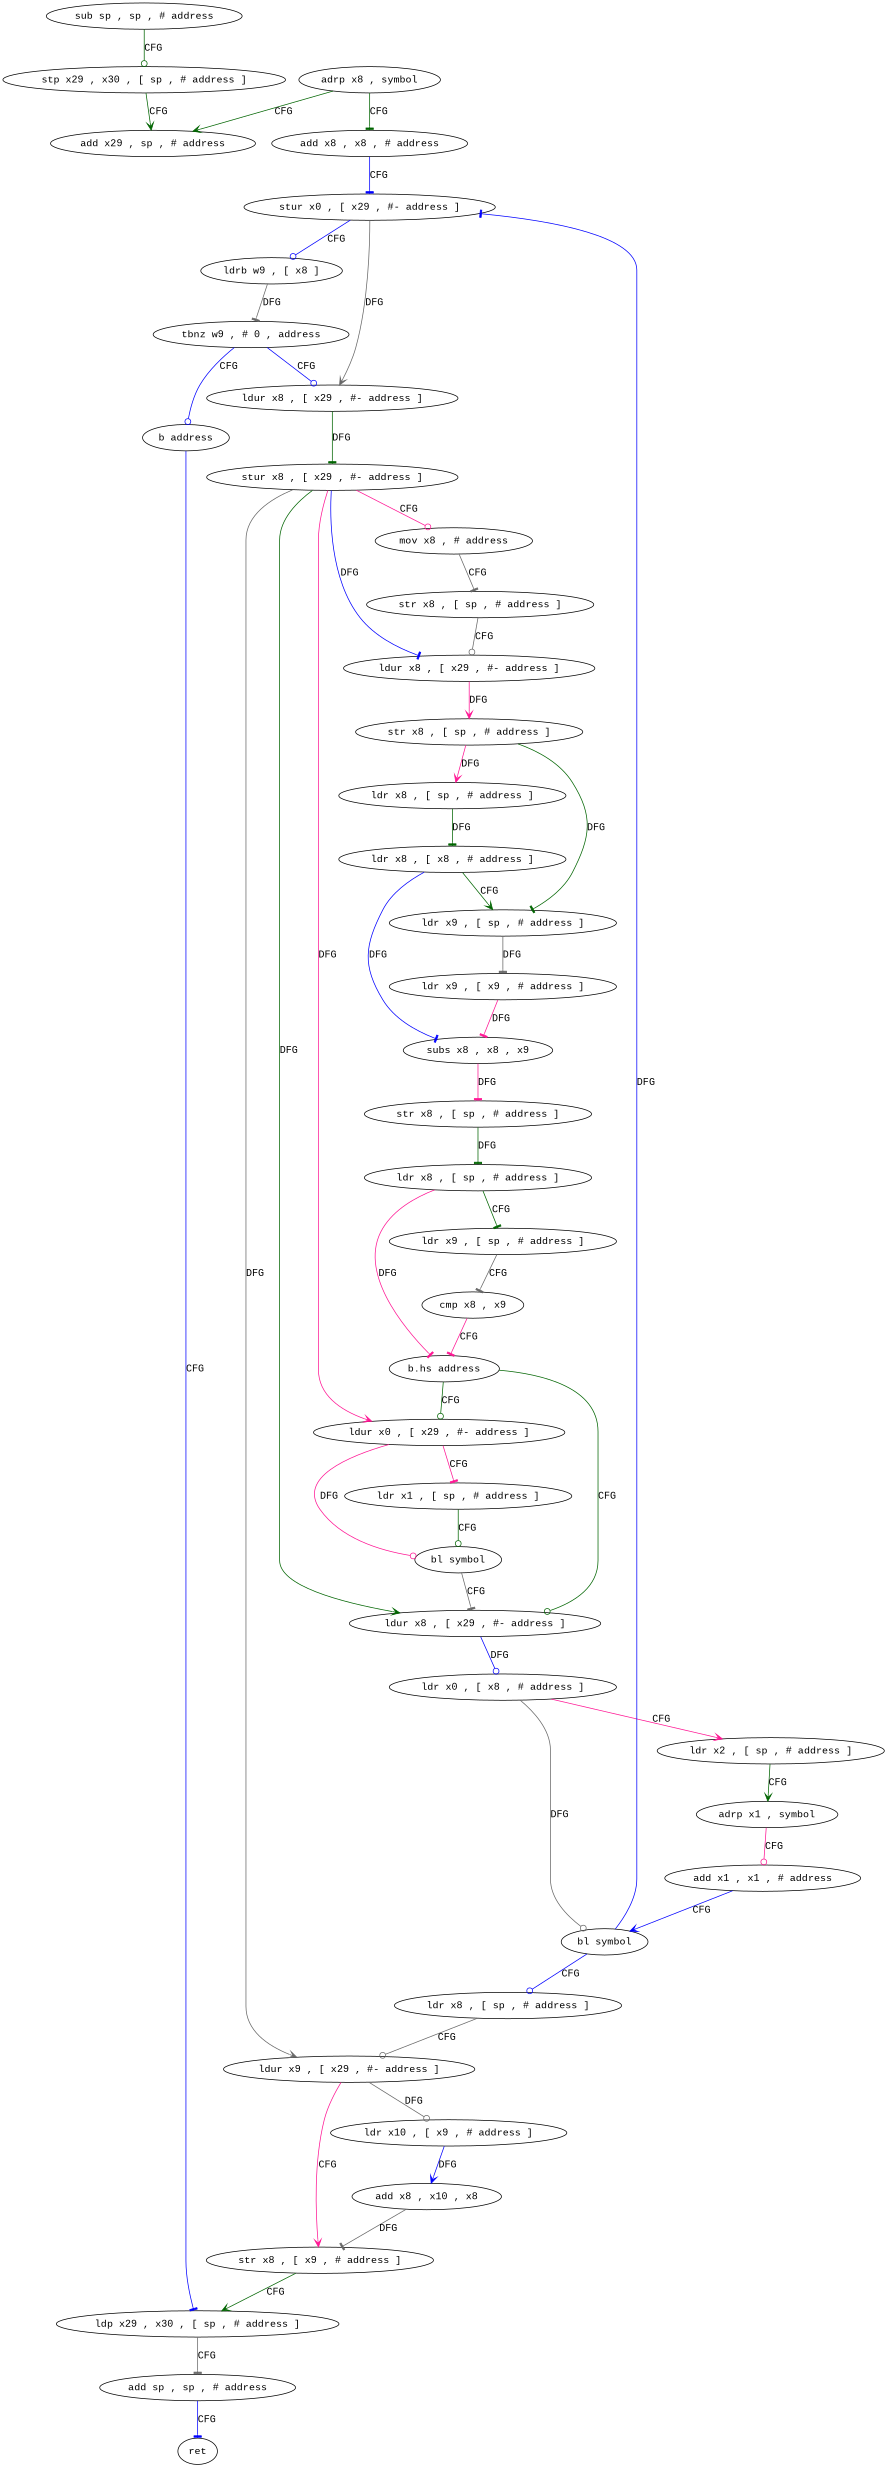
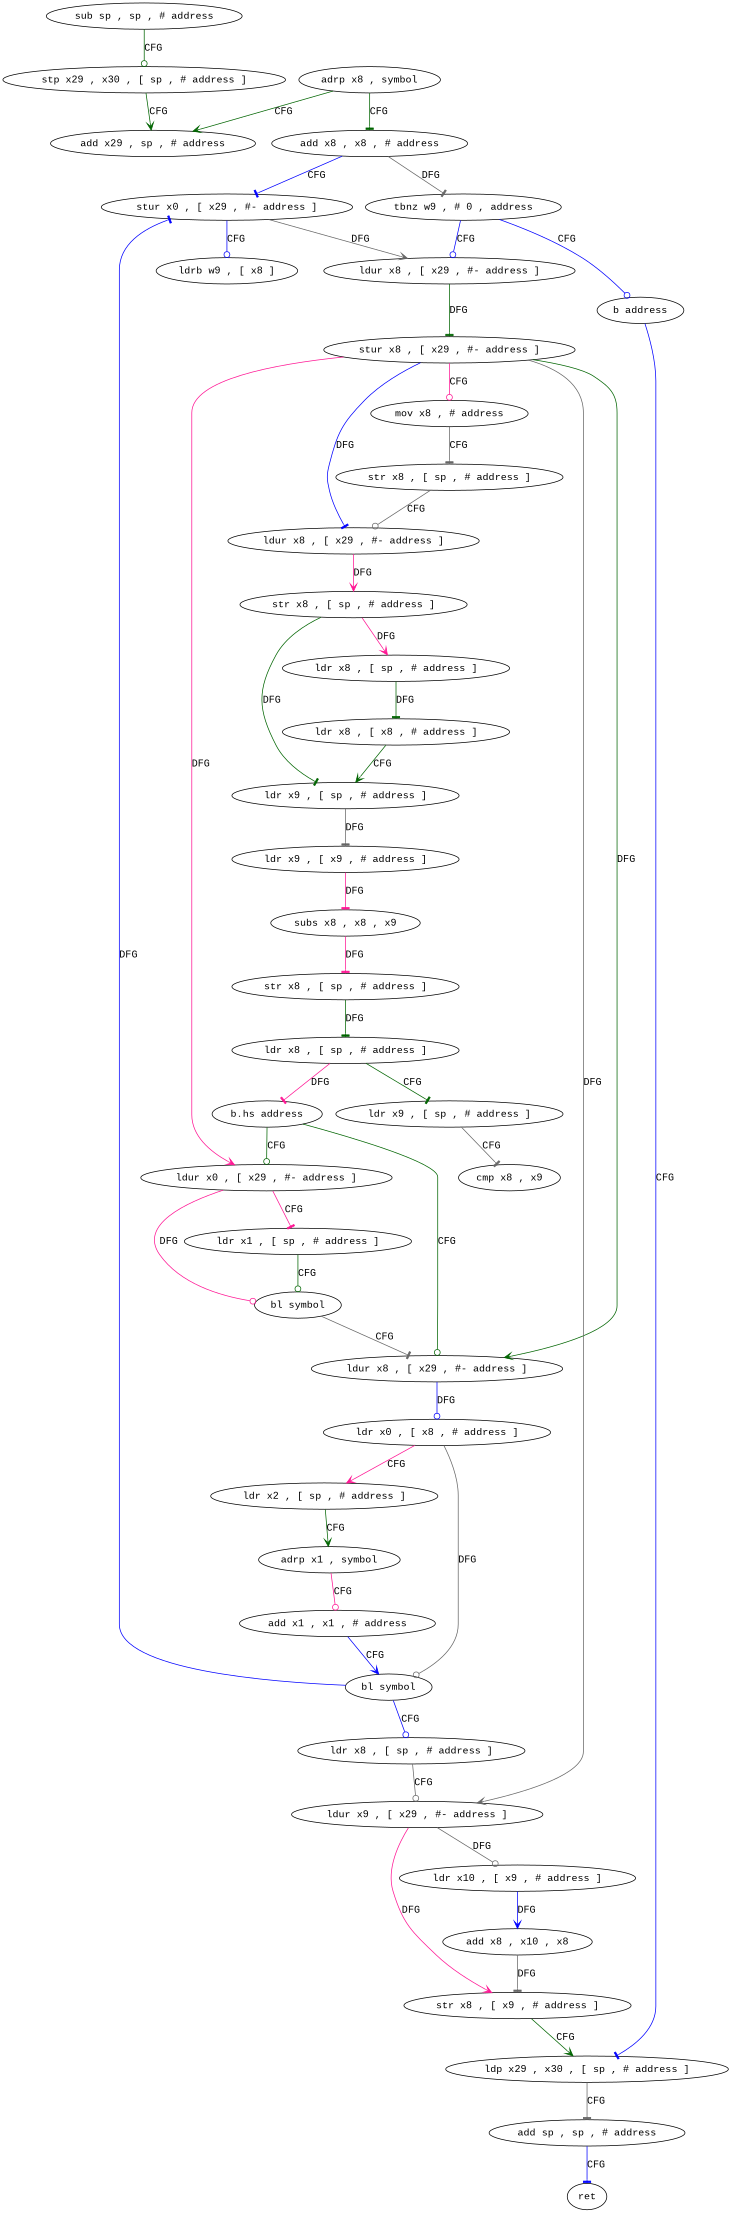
edge "ldrb w9 , [ x8 ]" -> "tbnz w9 , # 0 , address": now "add x8 , x8 , # address" -> "tbnz w9 , # 0 , address"
edge "ldr x8 , [ x8 , # address ]" -> "subs x8 , x8 , x9": removed, label "DFG"
edge "cmp x8 , x9" -> "b.hs address": removed, label "CFG"
edge "ldur x9 , [ x29 , #- address ]" -> "str x8 , [ x9 , # address ]": label "CFG" -> "DFG"
